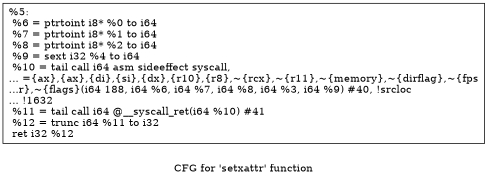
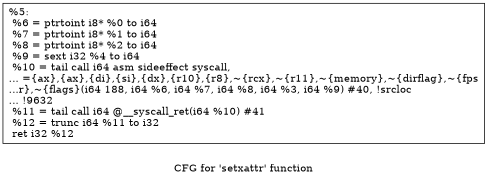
node "%5:": text "... !1632" -> "... !9632"
